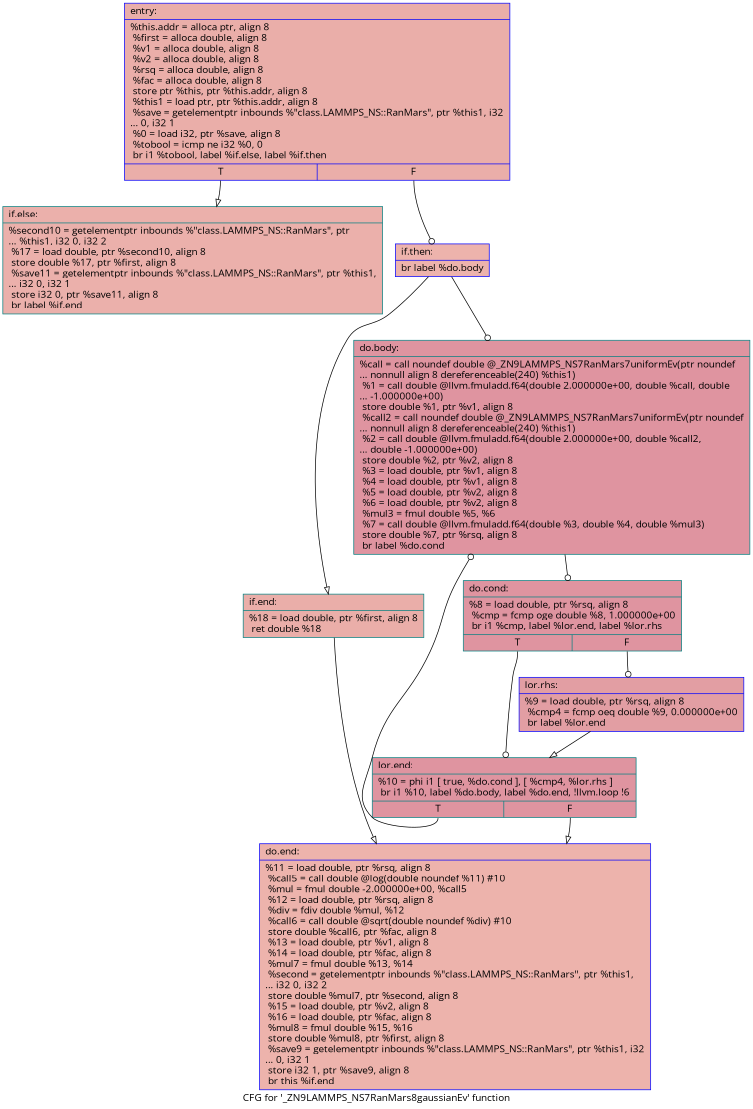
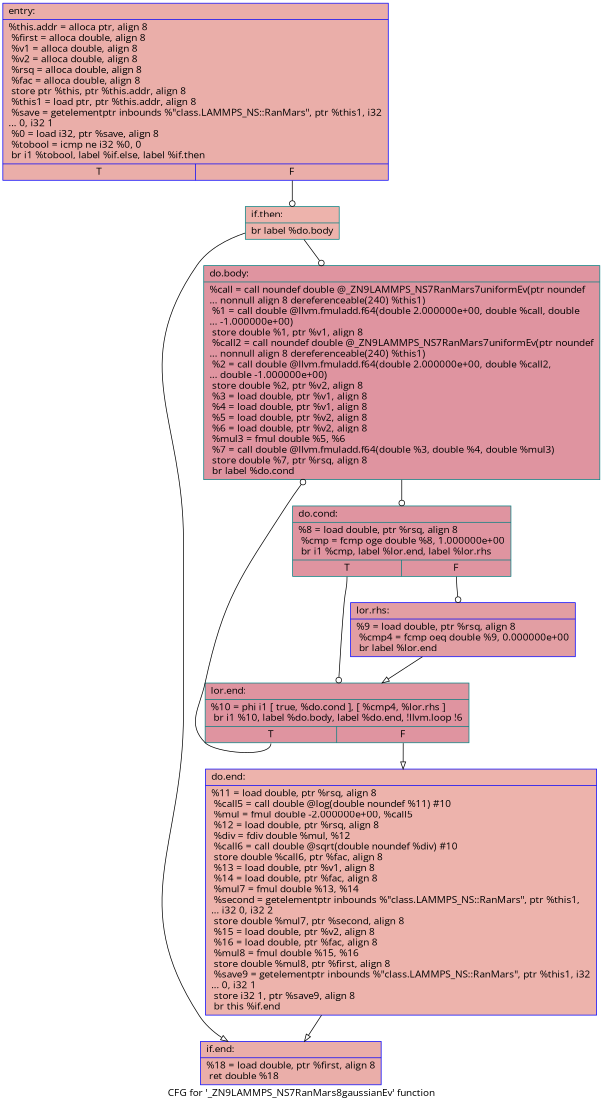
node "if.else:": removed
node "if.then:": color blue -> teal
node "if.end:": color teal -> blue
edge "if.end:" -> "do.end:": reversed
